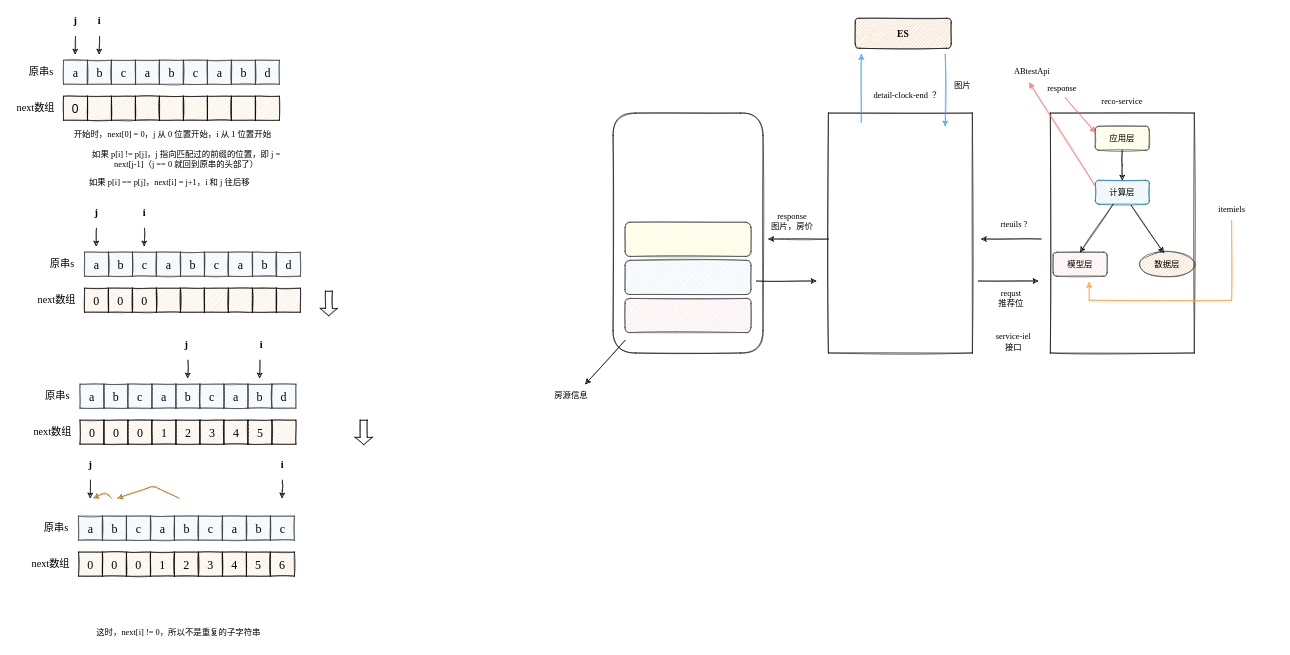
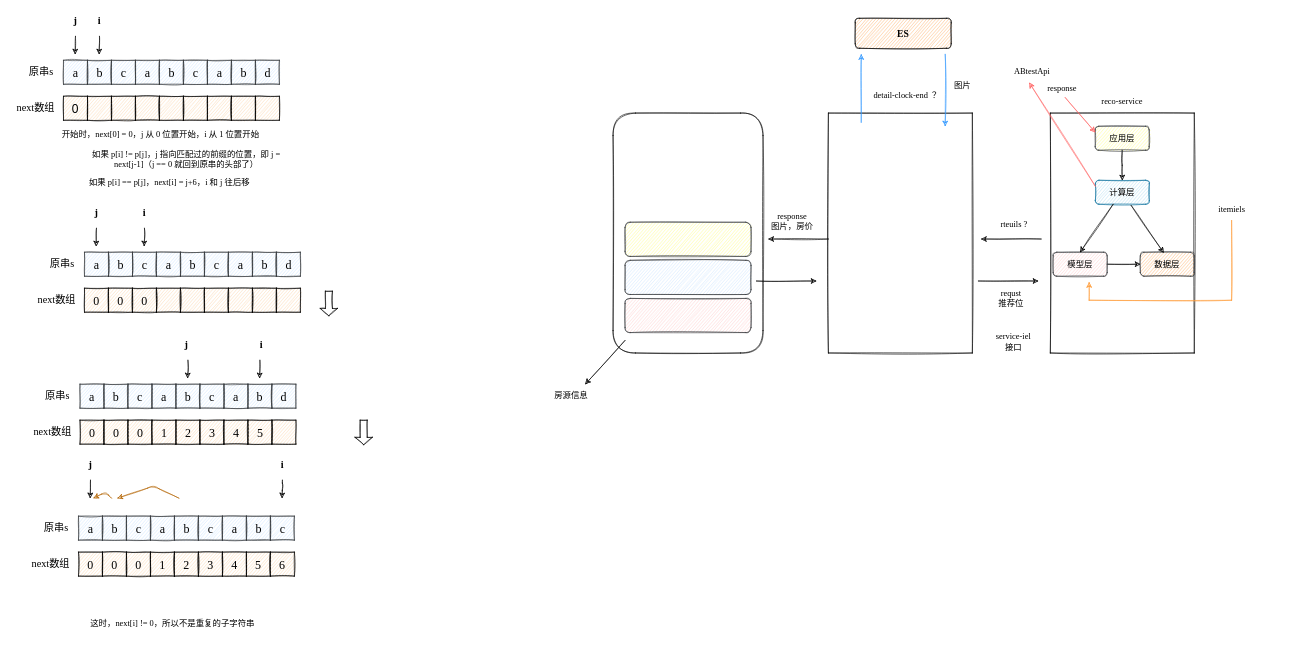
node "开始时，next[0] = 0，j 从 0 位置开始，i 从 1 位置开始": moved (172, 135) -> (160, 135)
node "如果 p[i] == p[j]，next[i] = j+1，i 和 j 往后移": label "如果 p[i] == p[j]，next[i] = j+1，i 和 j 往后移" -> "如果 p[i] == p[j]，next[i] = j+6，i 和 j 往后移"
edge "模型层" -> "数据层": added
node "数据层": shape ellipse -> rounded rectangle
node "这时，next[i] != 0，所以不是重复的子字符串": moved (178, 633) -> (172, 624)
